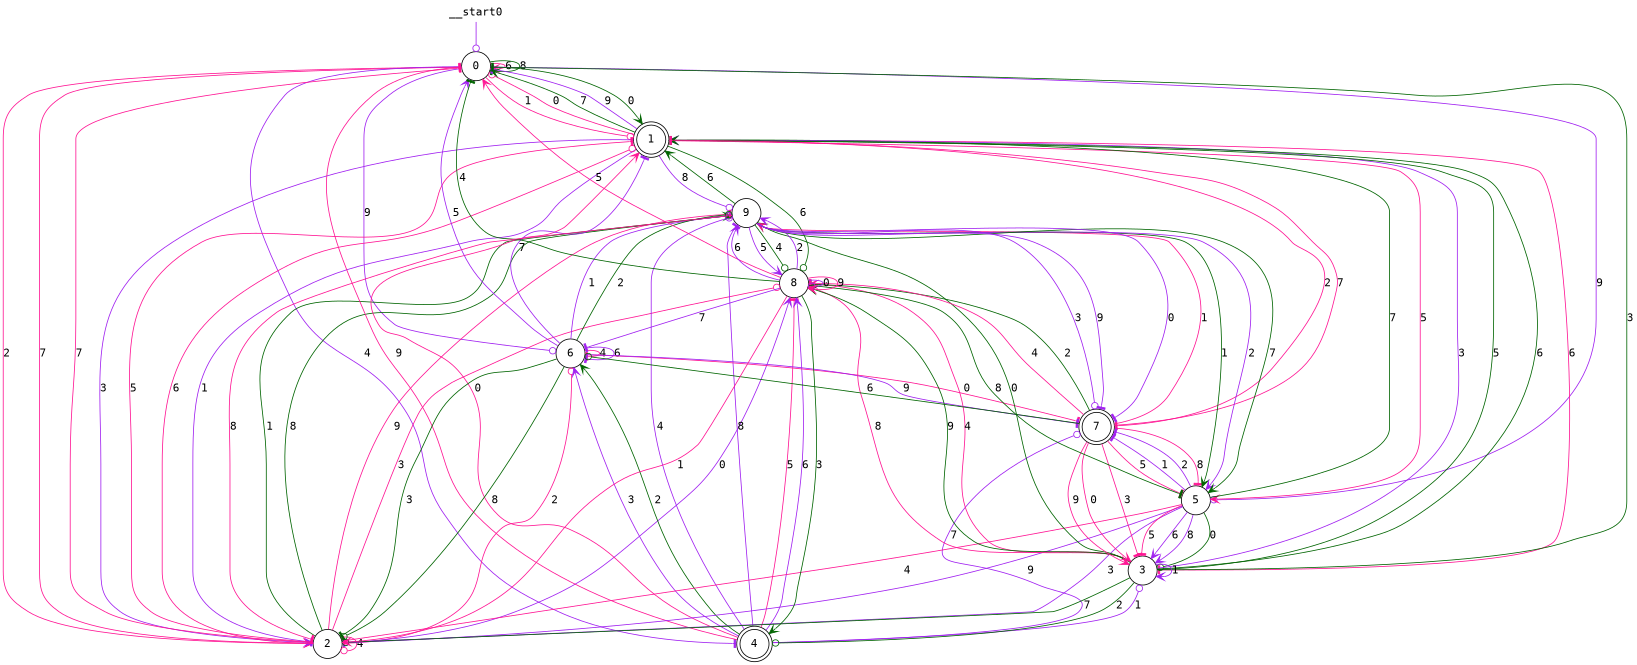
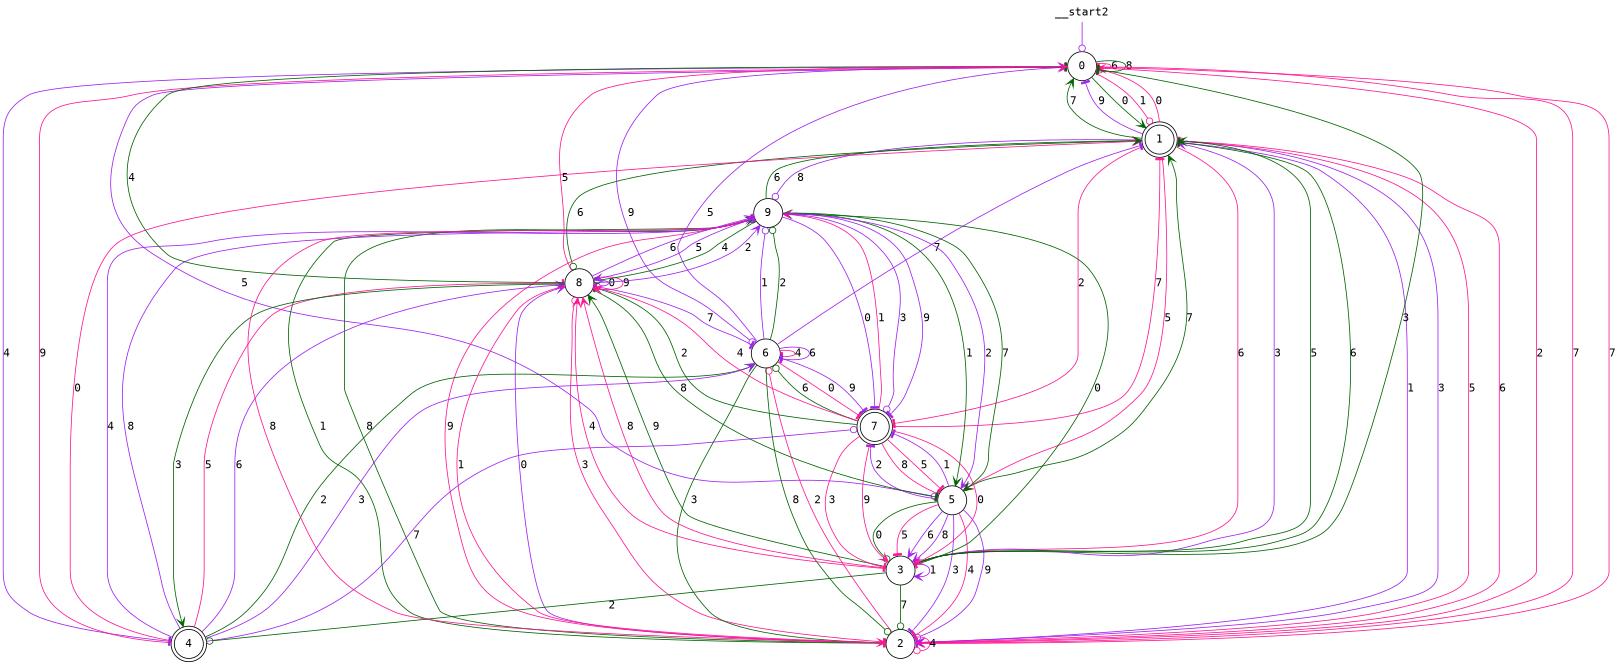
node "__start0": label "__start0" -> "__start2"
edge "0" -> "5": label "9" -> "5"
edge "4" -> "3": removed, label "1"
